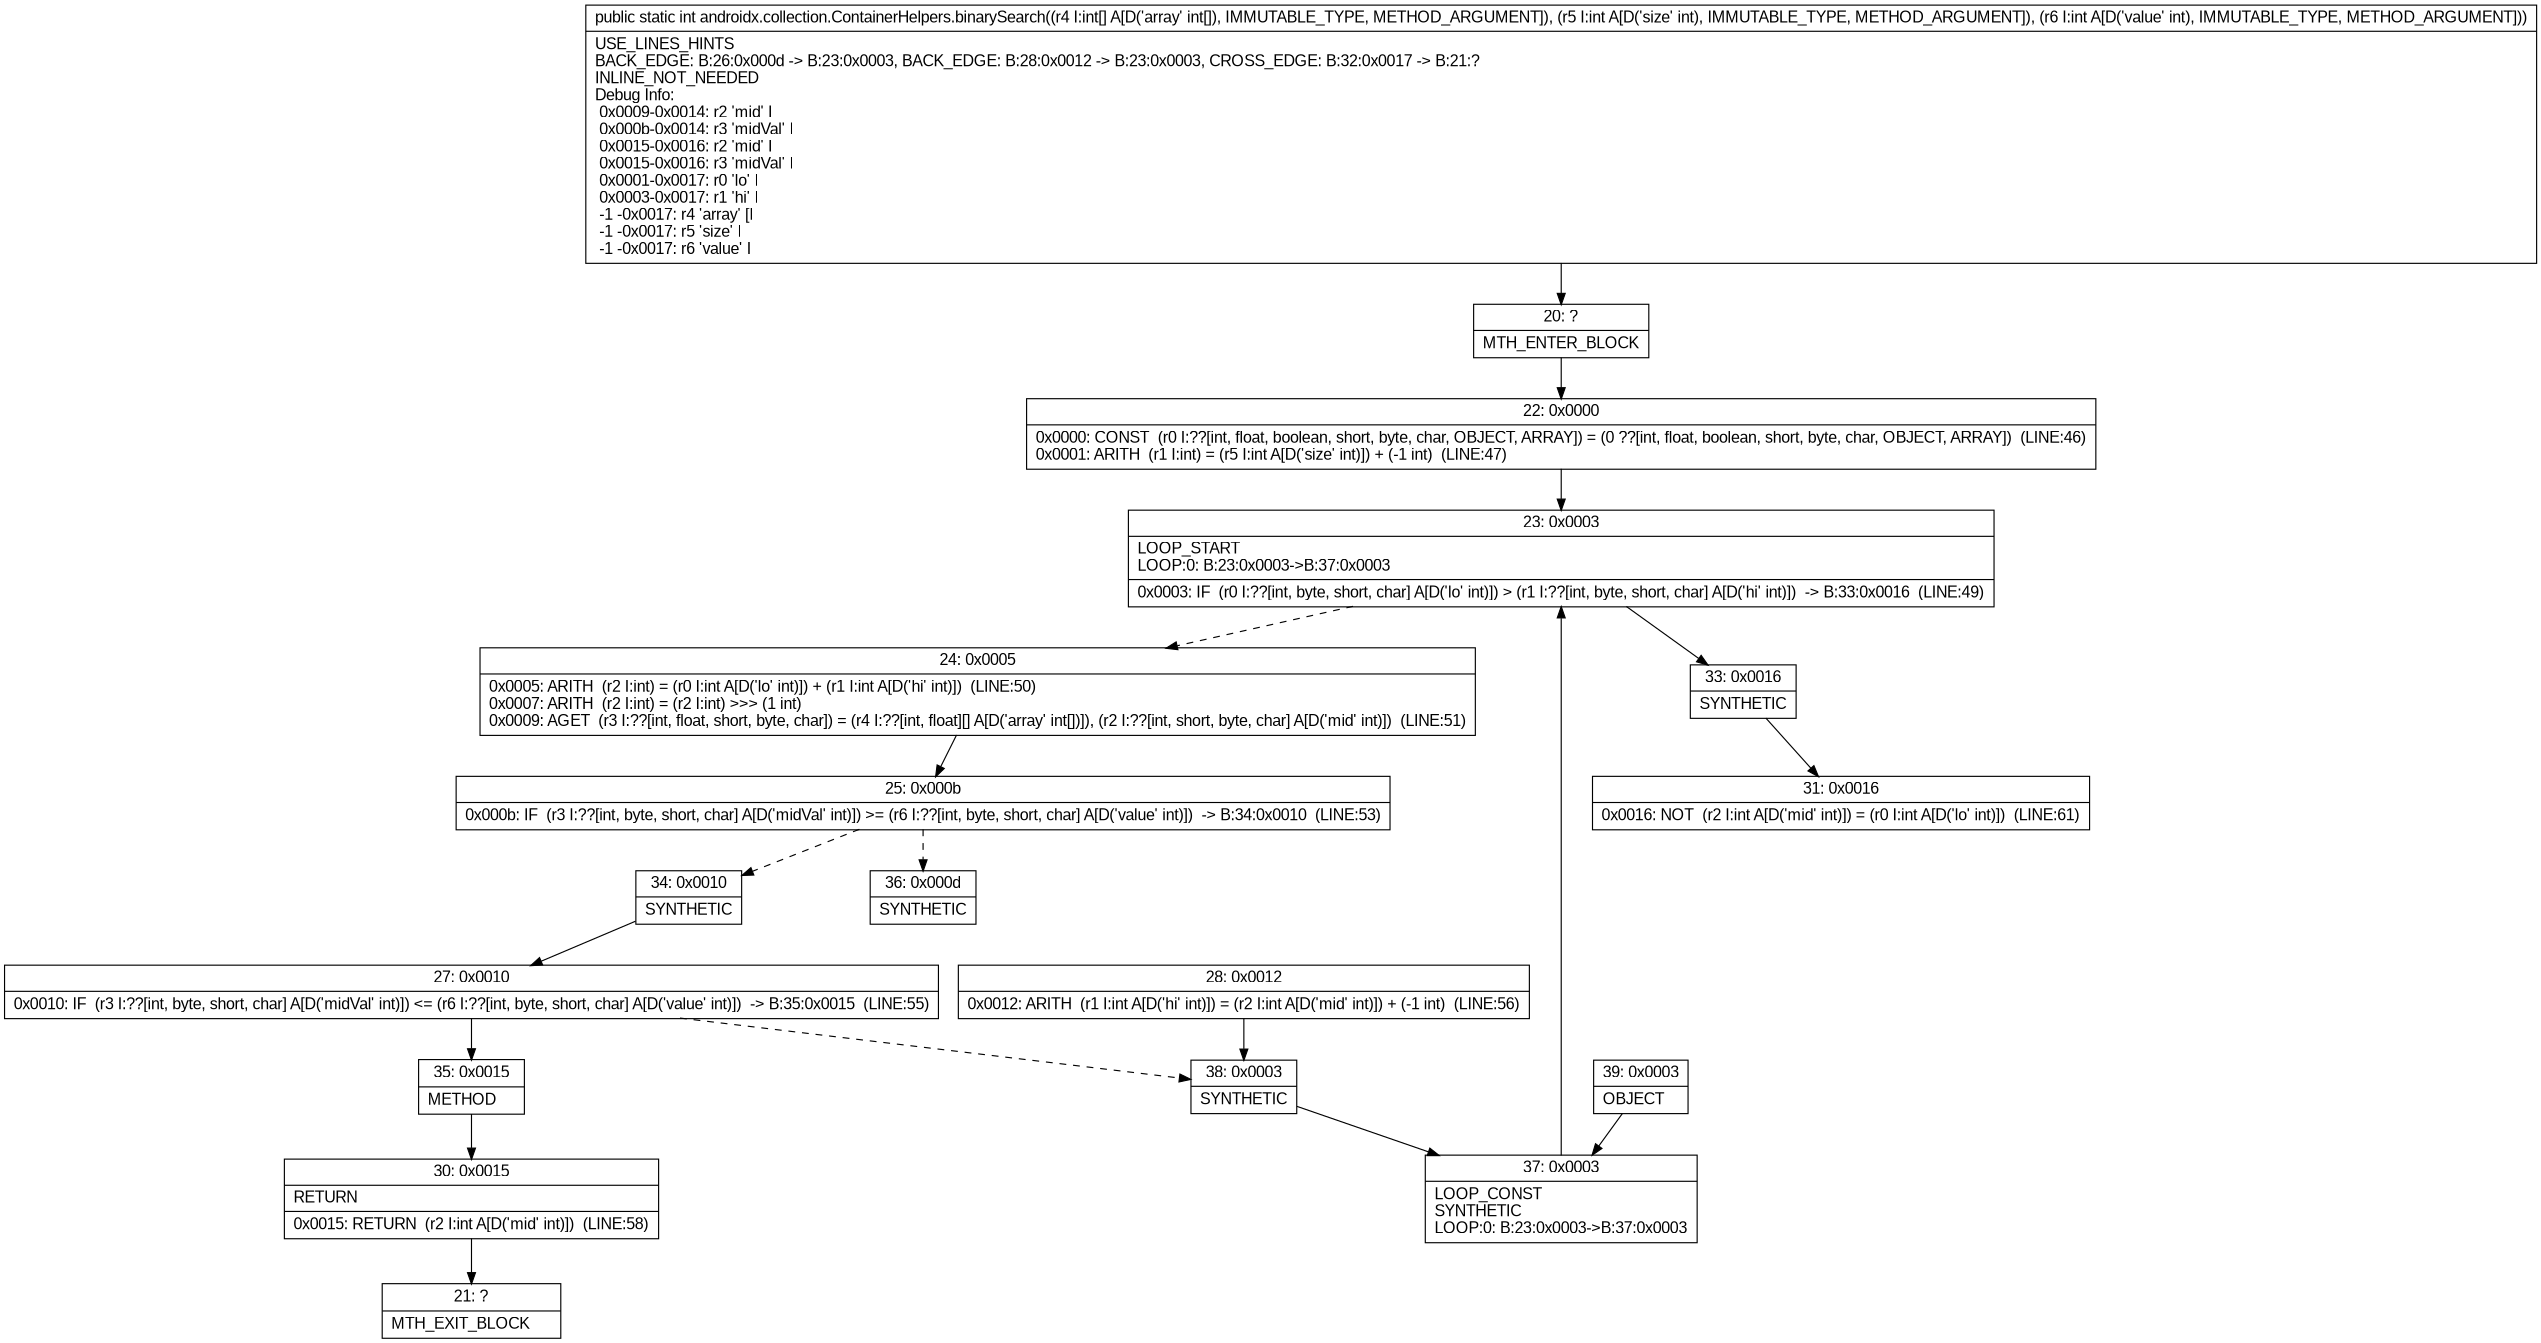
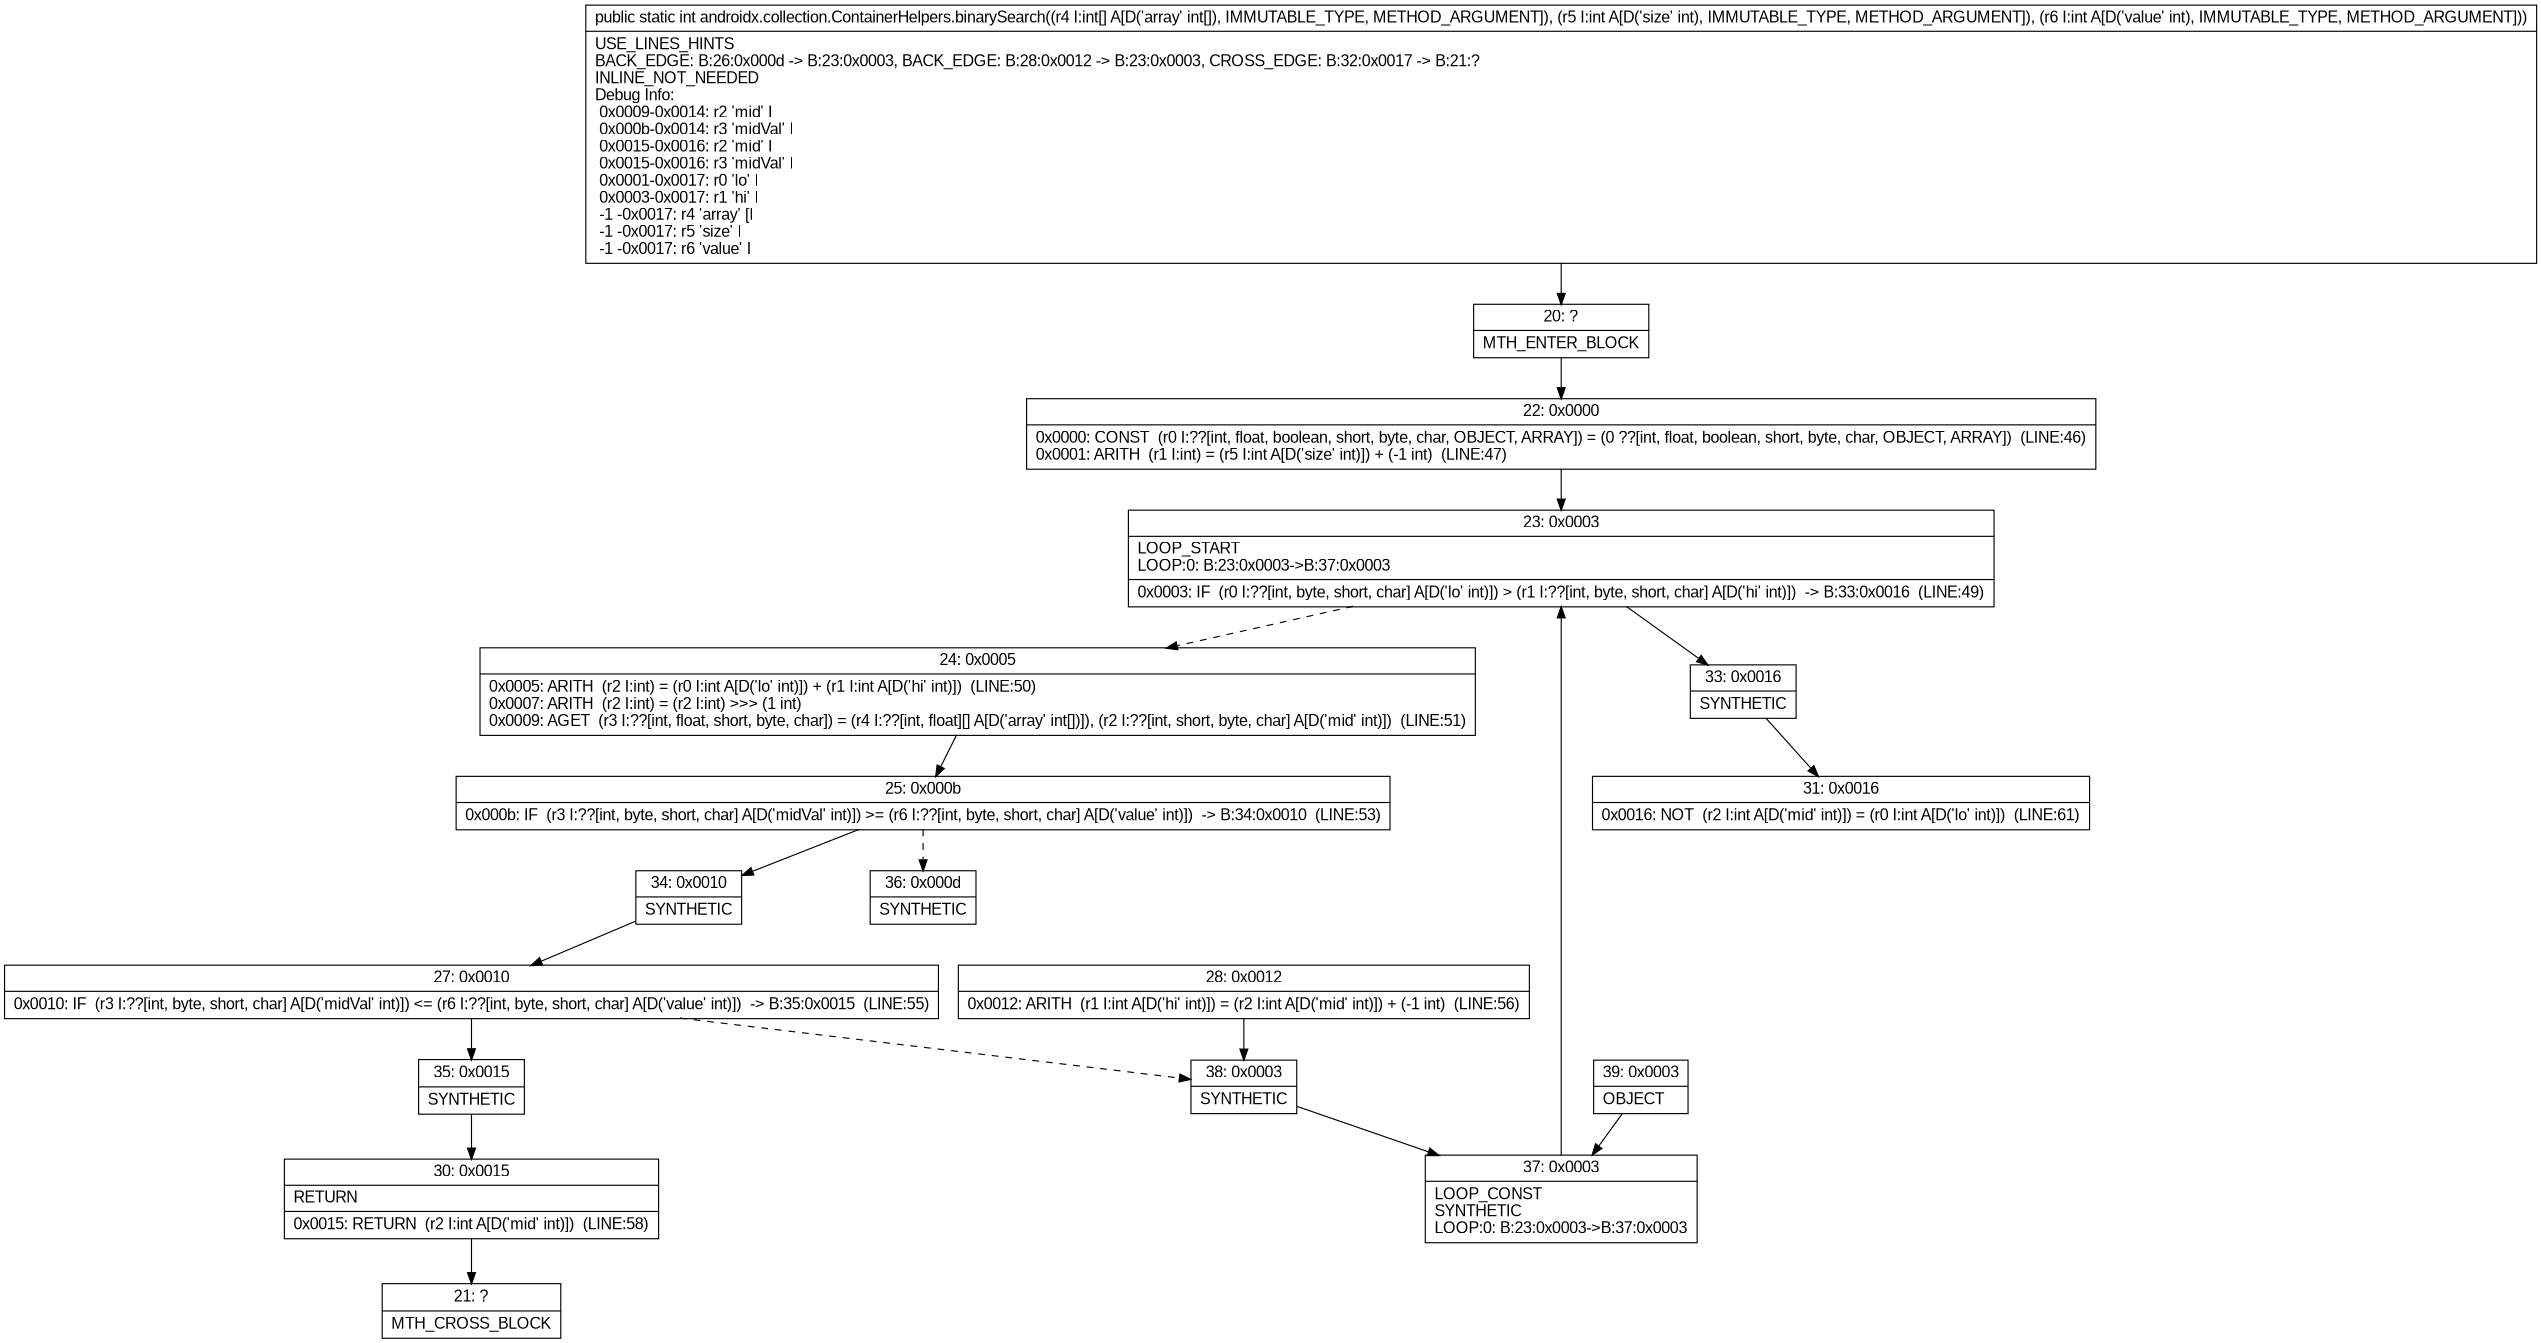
edge "25: 0x000b" -> "34: 0x0010": style dashed -> solid
node "35: 0x0015": text "METHOD" -> "SYNTHETIC"
node "21: ?": text "MTH_EXIT_BLOCK" -> "MTH_CROSS_BLOCK"
